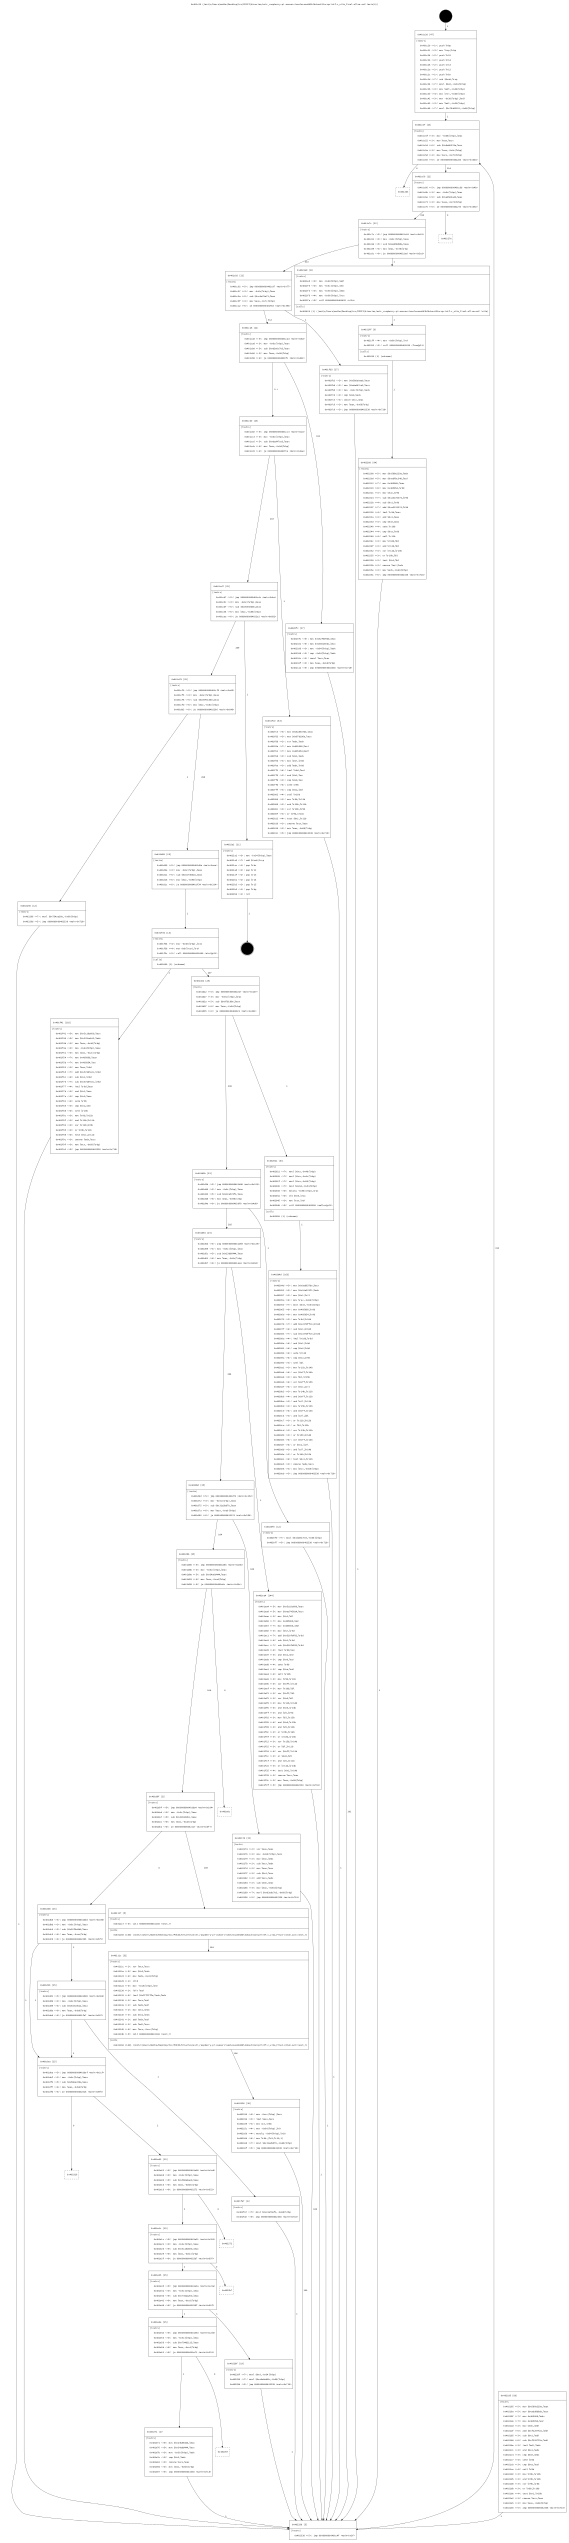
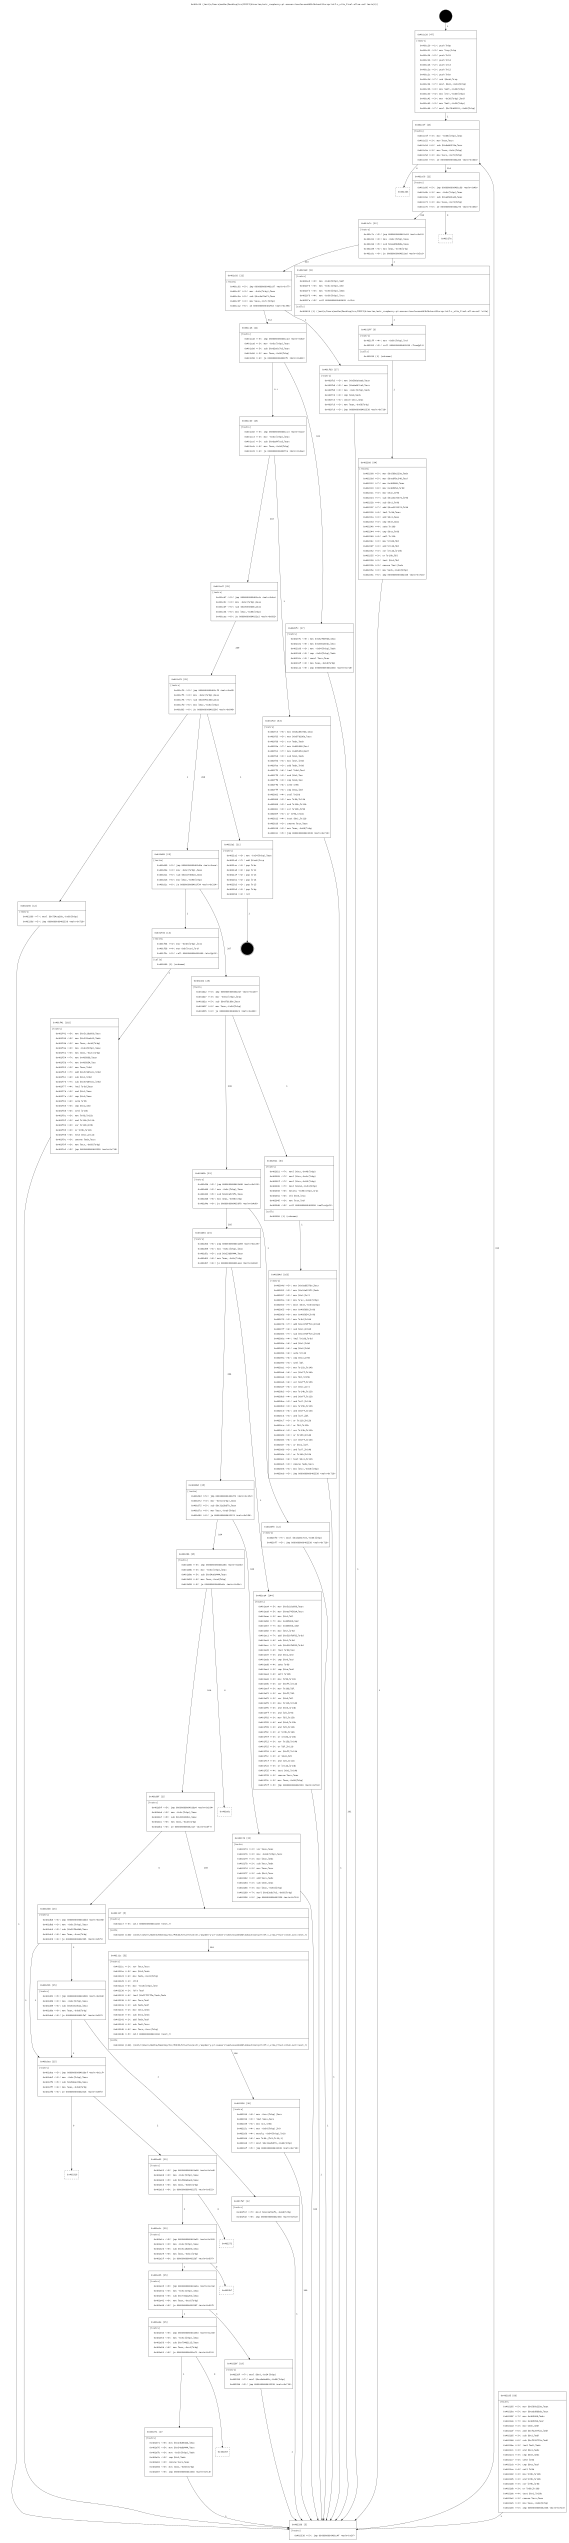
edge "0x401cd7 [25]" -> "0x4022a2 [21]": now "0x401cf0 [25]" -> "0x4022a2 [21]"
edge "0x401f34 [13]" -> "0x401d22 [25]": now "0x401d09 [25]" -> "0x401d22 [25]"
